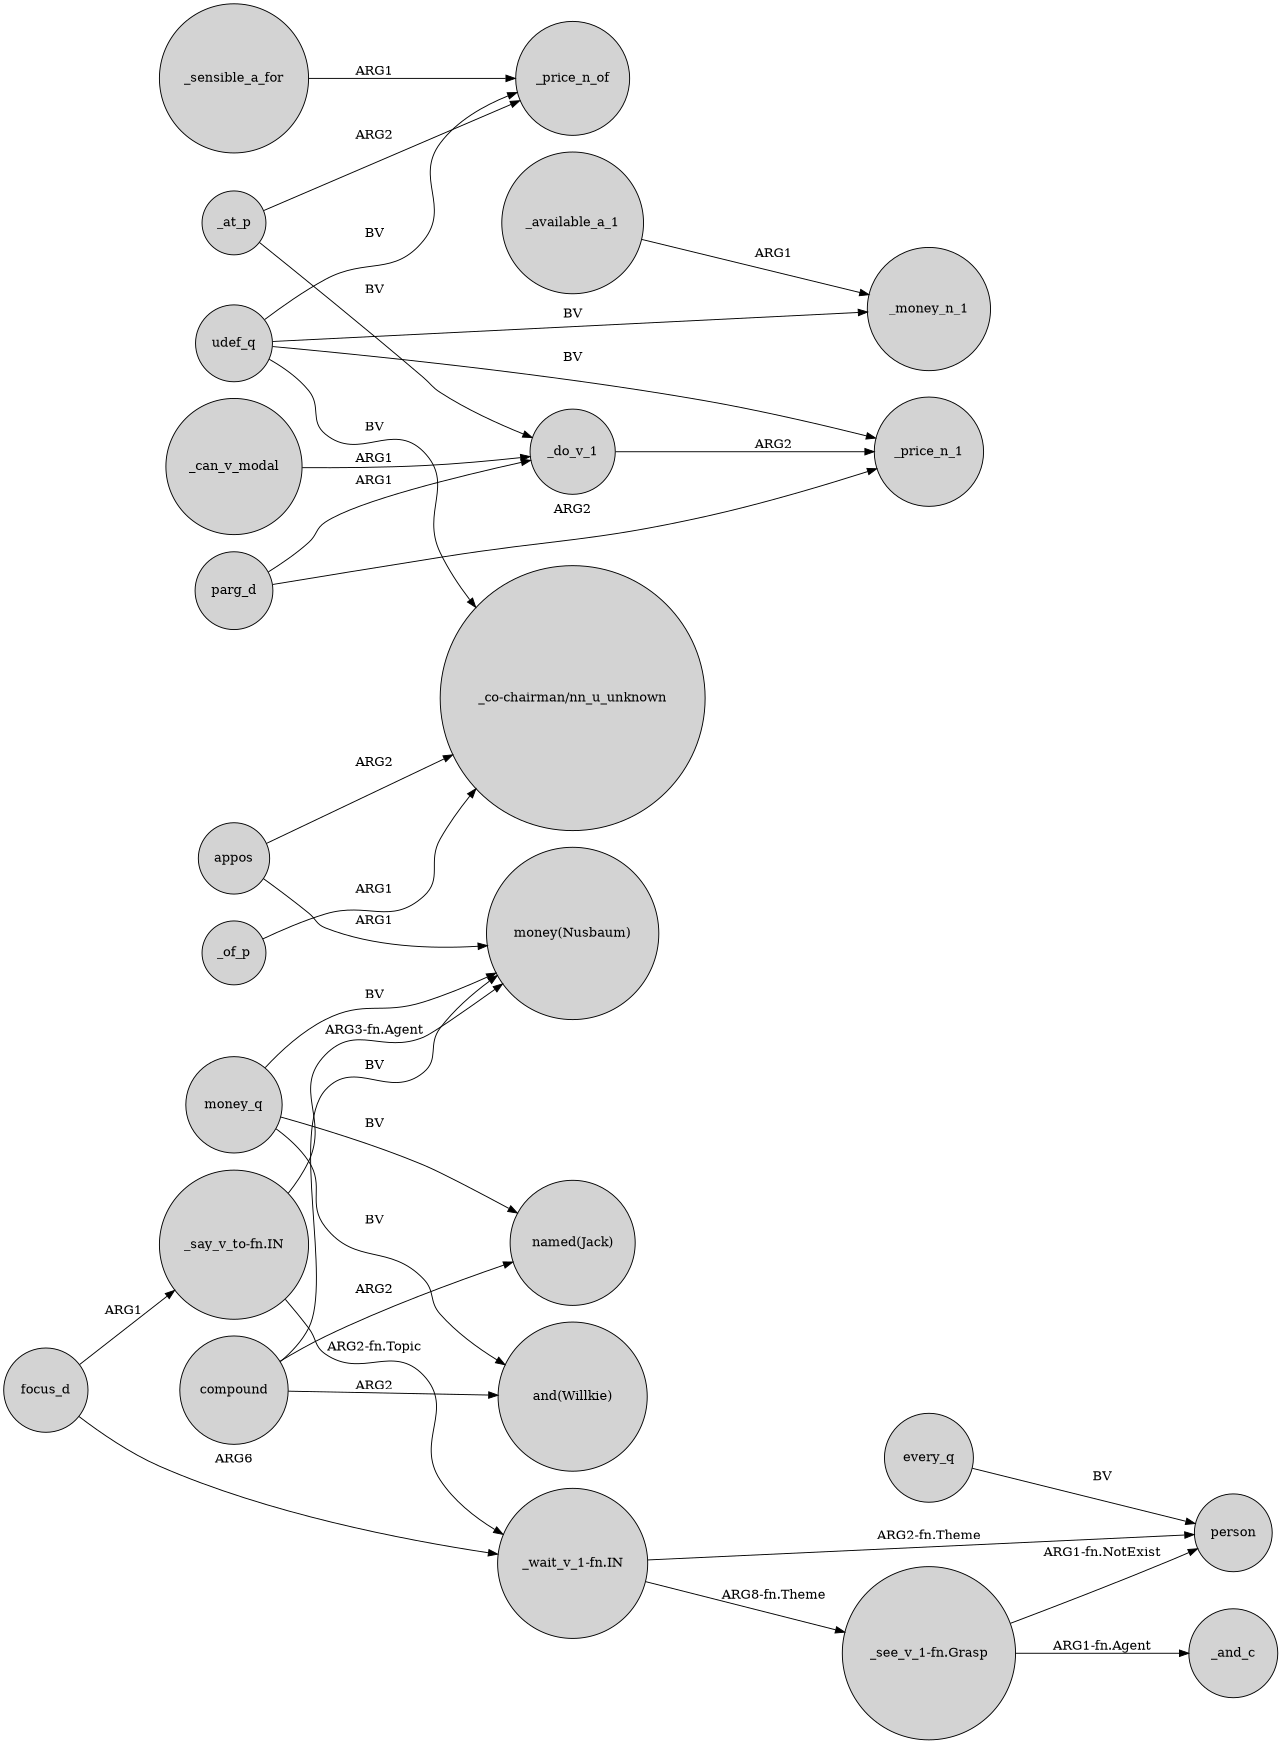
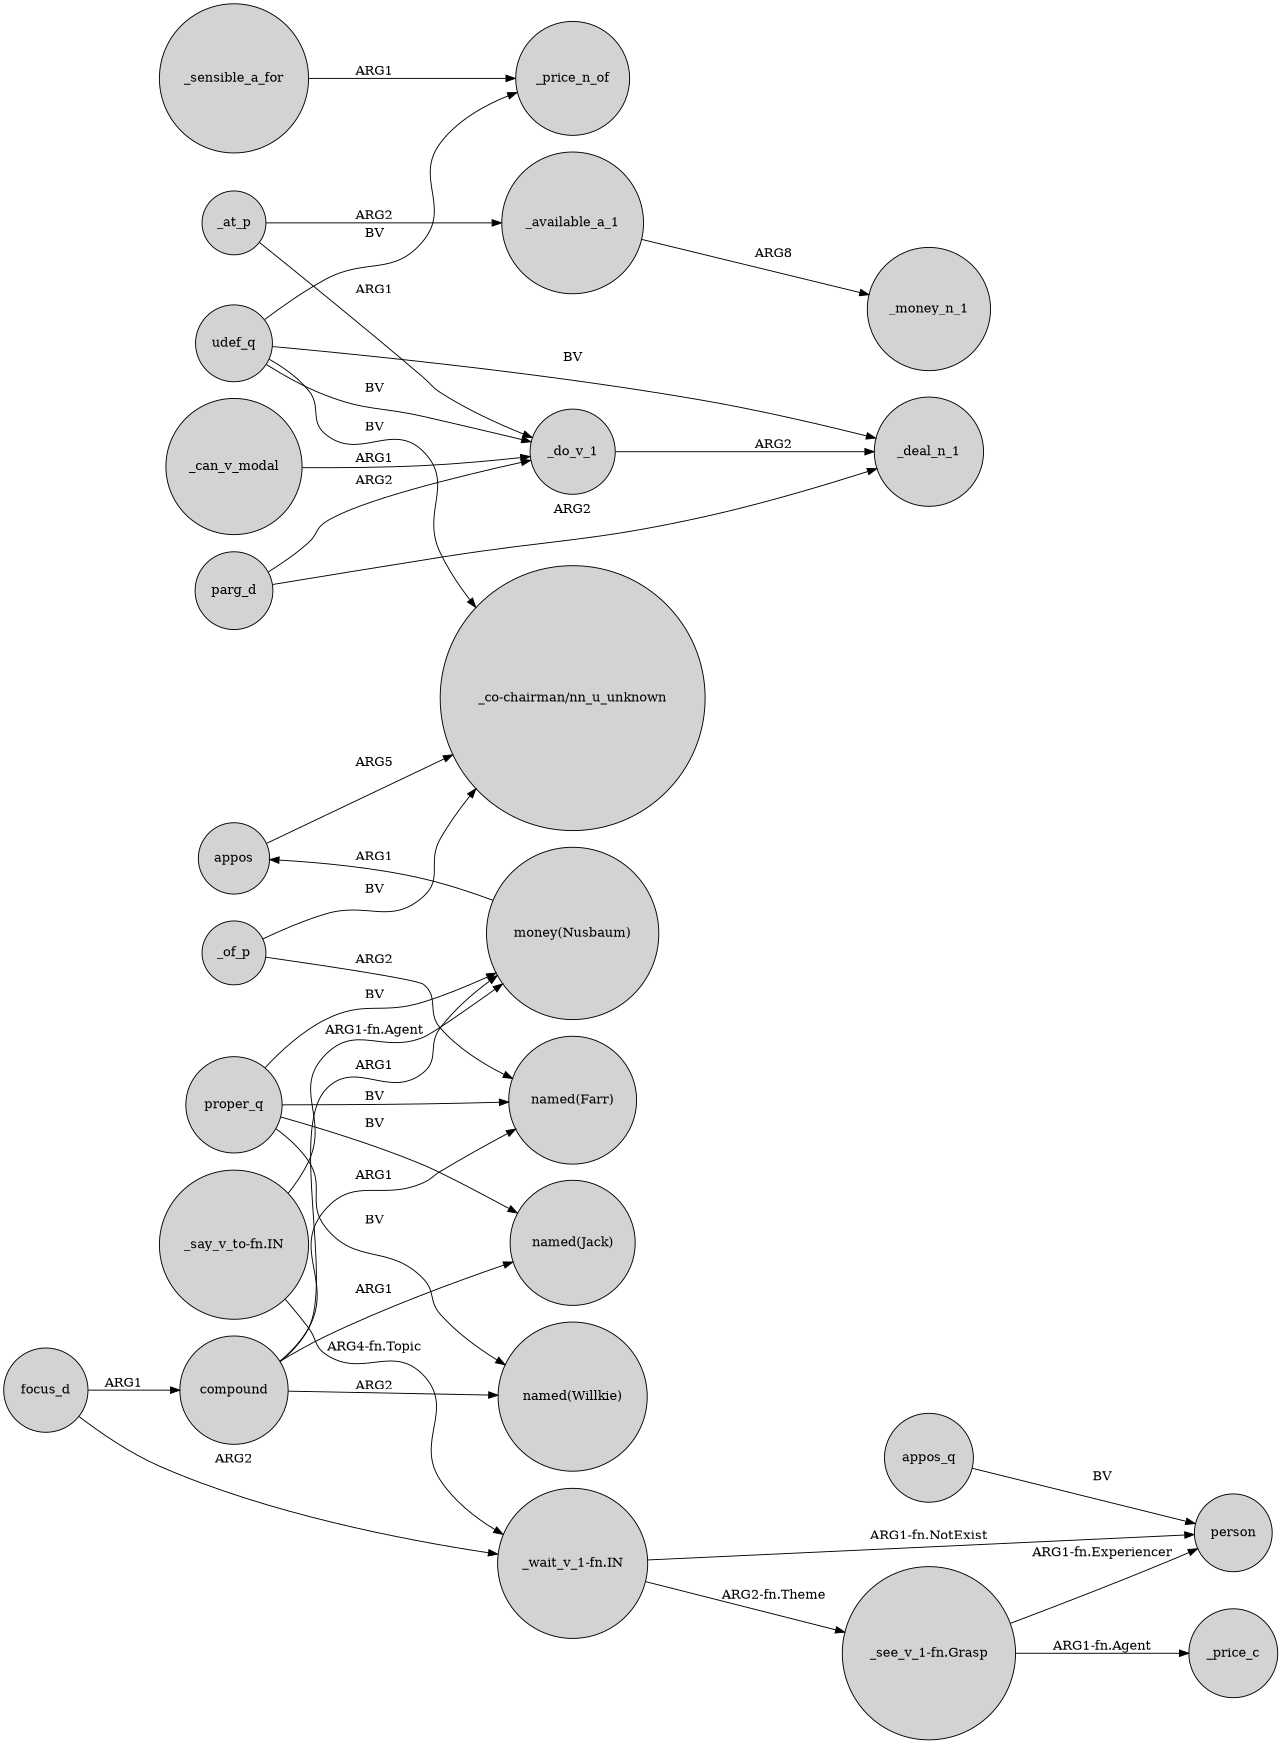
edge "_at_p" -> "_price_n_of": now "_at_p" -> "_available_a_1"
edge "_available_a_1" -> "_money_n_1": label "ARG1" -> "ARG8"
edge "_at_p" -> "_do_v_1": label "BV" -> "ARG1"
edge "udef_q" -> "_money_n_1": now "udef_q" -> "_do_v_1"
node "_price_n_1": label "_price_n_1" -> "_deal_n_1"
edge "parg_d" -> "_do_v_1": label "ARG1" -> "ARG2"
edge "appos" -> "_co-chairman/nn_u_unknown": label "ARG2" -> "ARG5"
edge "_of_p" -> "_co-chairman/nn_u_unknown": label "ARG1" -> "BV"
edge "appos" -> "money(Nusbaum)": reversed
edge "_say_v_to-fn.IN" -> "money(Nusbaum)": label "ARG3-fn.Agent" -> "ARG1-fn.Agent"
edge "compound" -> "money(Nusbaum)": label "BV" -> "ARG1"
node "named(Farr)": added
node "money_q": label "money_q" -> "proper_q"
edge "compound" -> "named(Jack)": label "ARG2" -> "ARG1"
edge "focus_d" -> "_say_v_to-fn.IN": now "focus_d" -> "compound"
edge "_say_v_to-fn.IN" -> "_wait_v_1-fn.IN": label "ARG2-fn.Topic" -> "ARG4-fn.Topic"
node "and(Willkie)": label "and(Willkie)" -> "named(Willkie)"
node "every_q": label "every_q" -> "appos_q"
edge "focus_d" -> "_wait_v_1-fn.IN": label "ARG6" -> "ARG2"
edge "_wait_v_1-fn.IN" -> "person": label "ARG2-fn.Theme" -> "ARG1-fn.NotExist"
edge "_see_v_1-fn.Grasp" -> "person": label "ARG1-fn.NotExist" -> "ARG1-fn.Experiencer"
edge "_wait_v_1-fn.IN" -> "_see_v_1-fn.Grasp": label "ARG8-fn.Theme" -> "ARG2-fn.Theme"
node "_and_c": label "_and_c" -> "_price_c"
